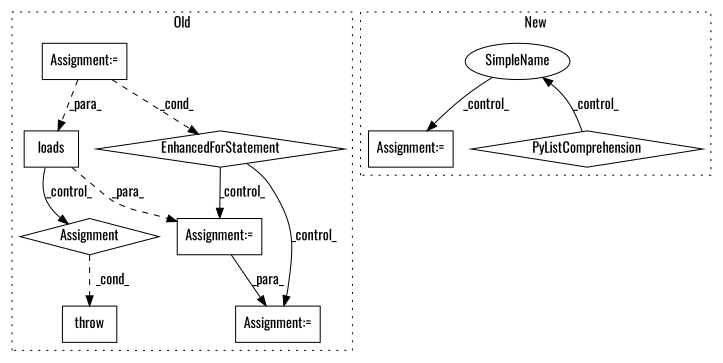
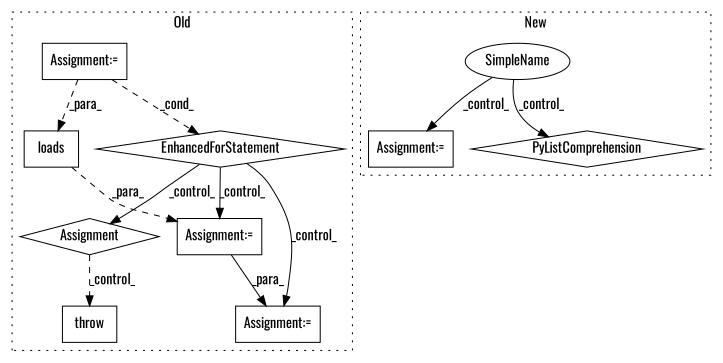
edge "PyListComprehension" -> "SimpleName": reversed
edge "loads" -> "Assignment": now "EnhancedForStatement" -> "Assignment"
edge "Assignment" -> "throw": label "_cond_" -> "_control_"
